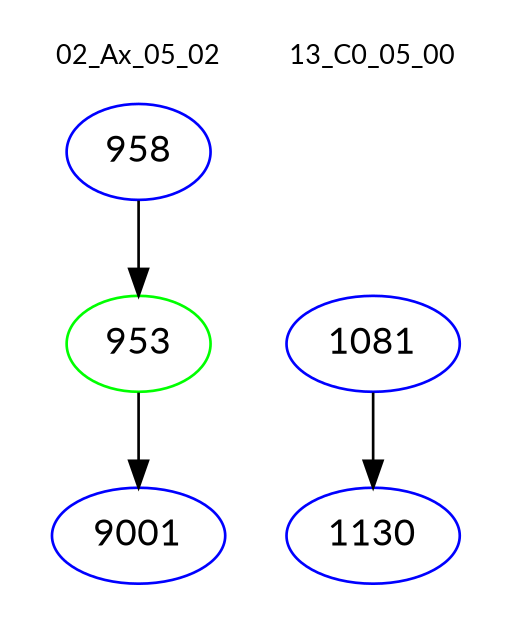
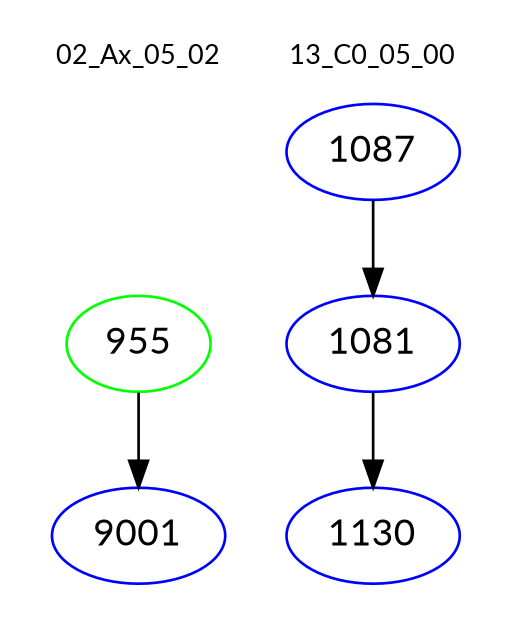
node "958": removed
node "1087": added
node "953": label "953" -> "955"
